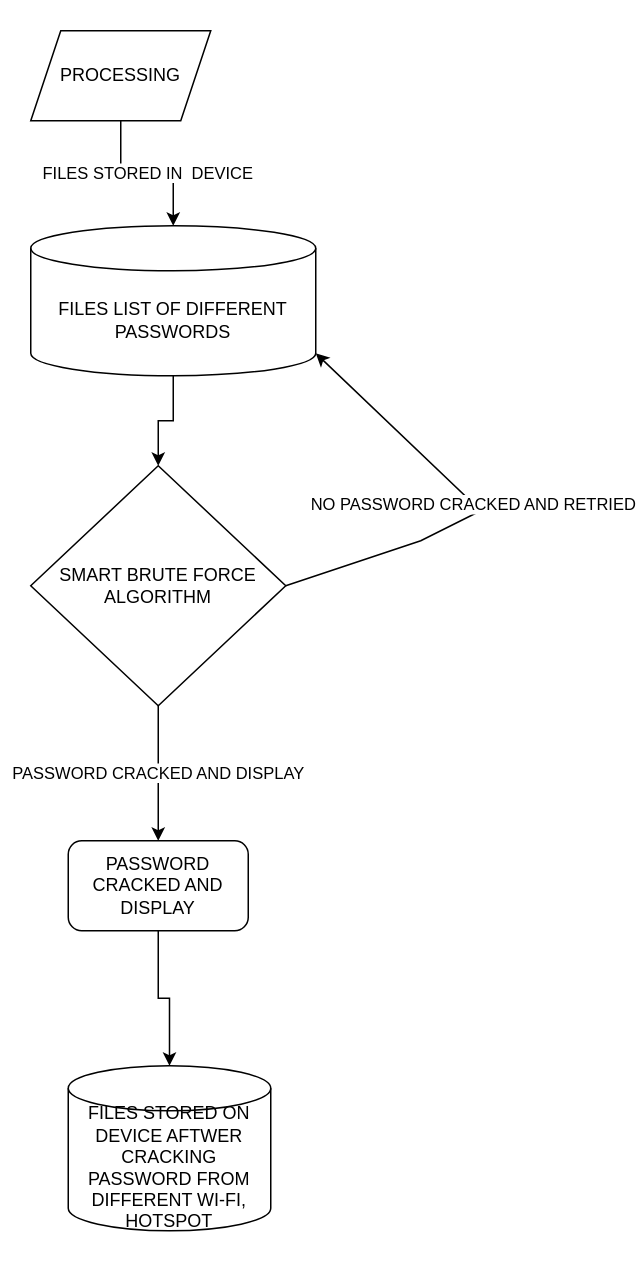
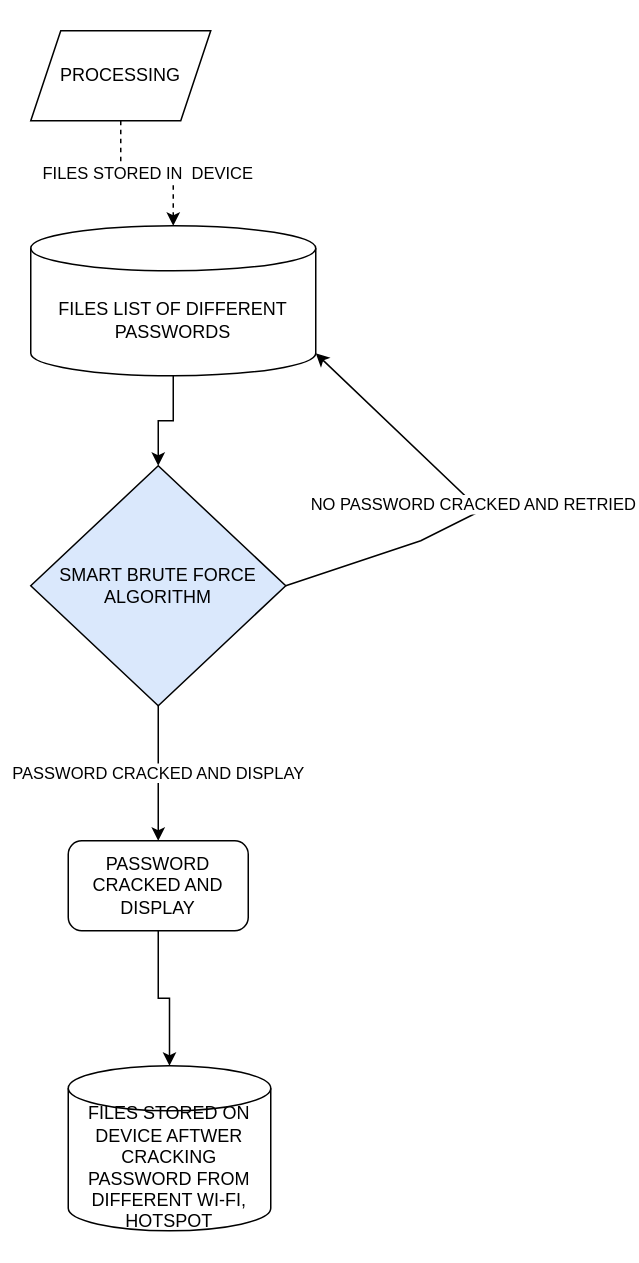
edge "PROCESSING" -> "FILES LIST OF DIFFERENT PASSWORDS": style solid -> dashed
node "SMART BRUTE FORCE ALGORITHM": fillcolor #ffffff -> #dae8fc
